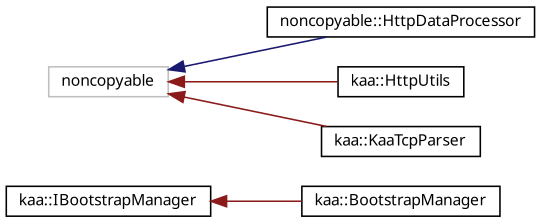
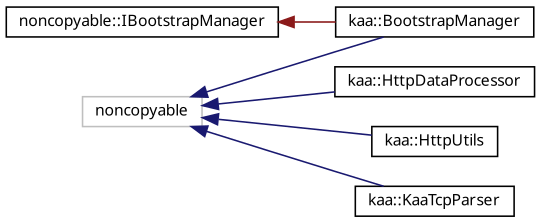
node "noncopyable::HttpDataProcessor": label "noncopyable::HttpDataProcessor" -> "kaa::HttpDataProcessor"
edge "kaa::BootstrapManager" -> "noncopyable": added
edge "kaa::HttpUtils" -> "noncopyable": color firebrick4 -> midnightblue
edge "kaa::KaaTcpParser" -> "noncopyable": color firebrick4 -> midnightblue
node "kaa::IBootstrapManager": label "kaa::IBootstrapManager" -> "noncopyable::IBootstrapManager"
